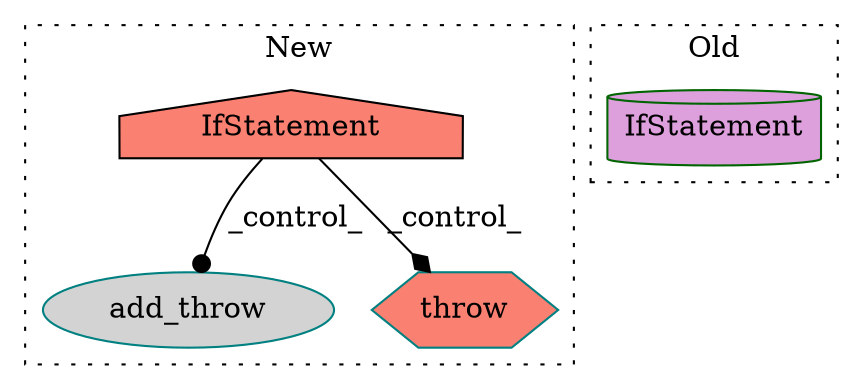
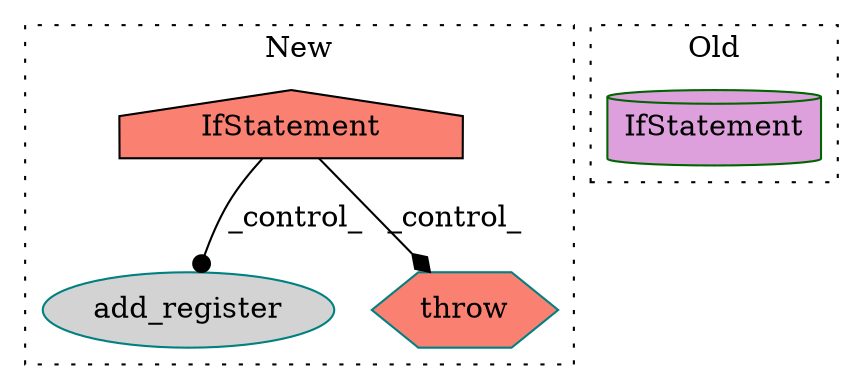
node "add_throw": label "add_throw" -> "add_register"
